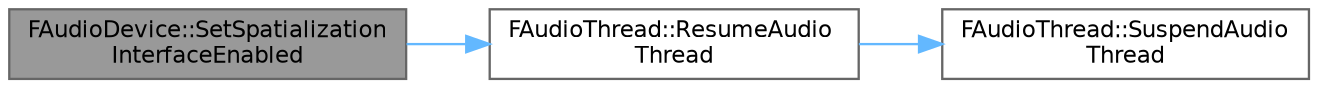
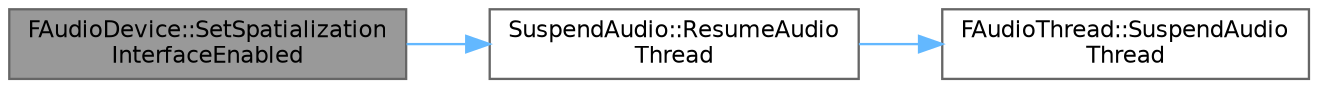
node "FAudioThread::ResumeAudio Thread": label "FAudioThread::ResumeAudio Thread" -> "SuspendAudio::ResumeAudio Thread"
